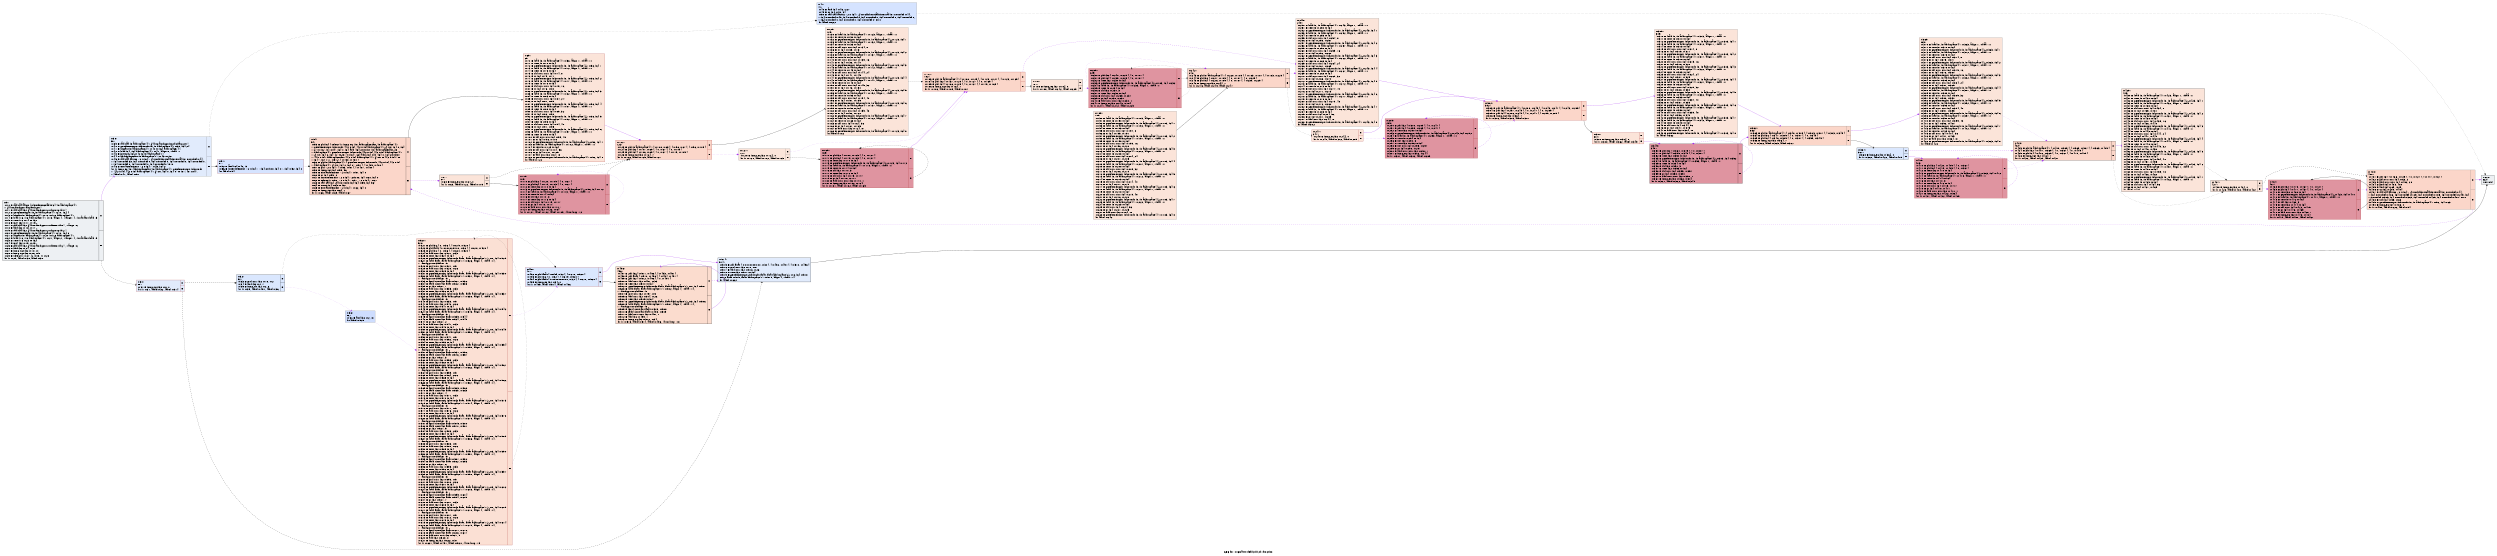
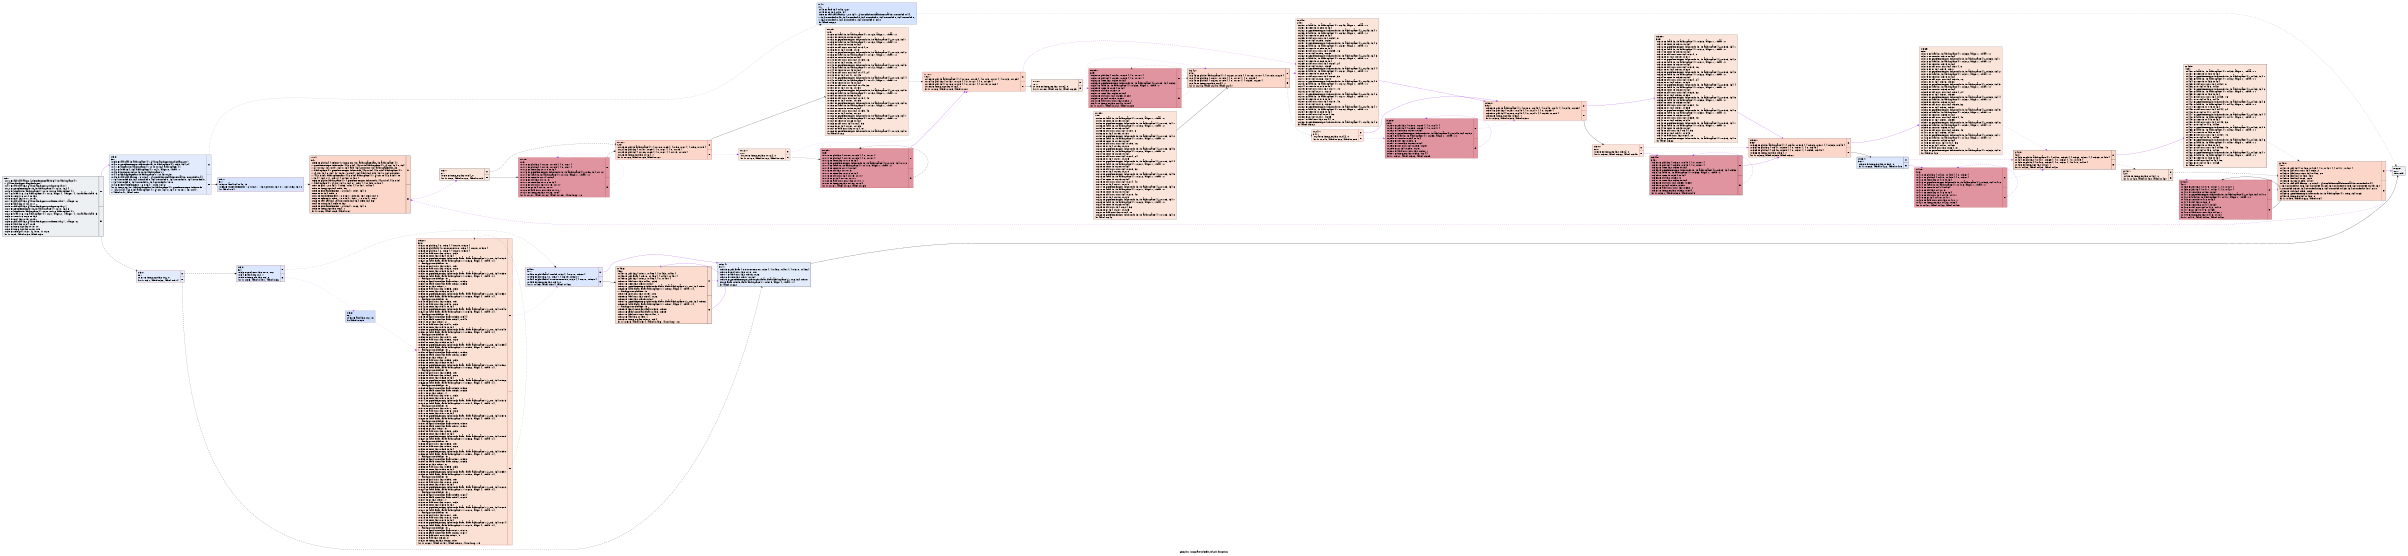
node "%69:": removed
edge "%307:" -> "%362:": added
edge "%429:" -> "%427:": now "%429:" -> "%480:"
node "%32:": color black -> brown
